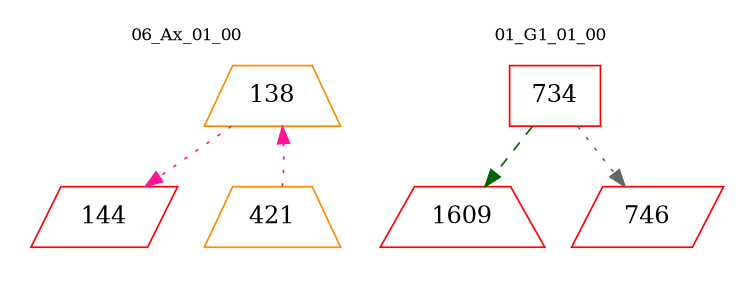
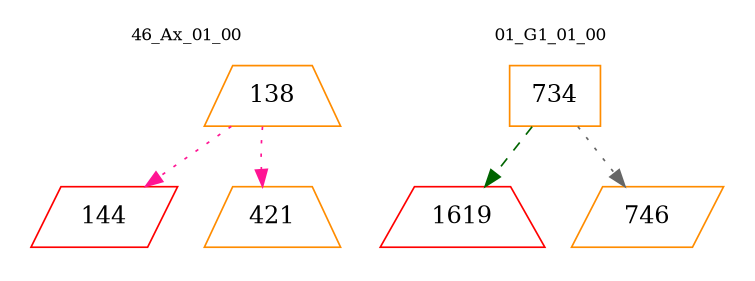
cluster "06_Ax_01_00": label "06_Ax_01_00" -> "46_Ax_01_00"
node "734": color red -> darkorange
edge "421" -> "138": reversed
node "1609": label "1609" -> "1619"
node "746": color red -> darkorange
